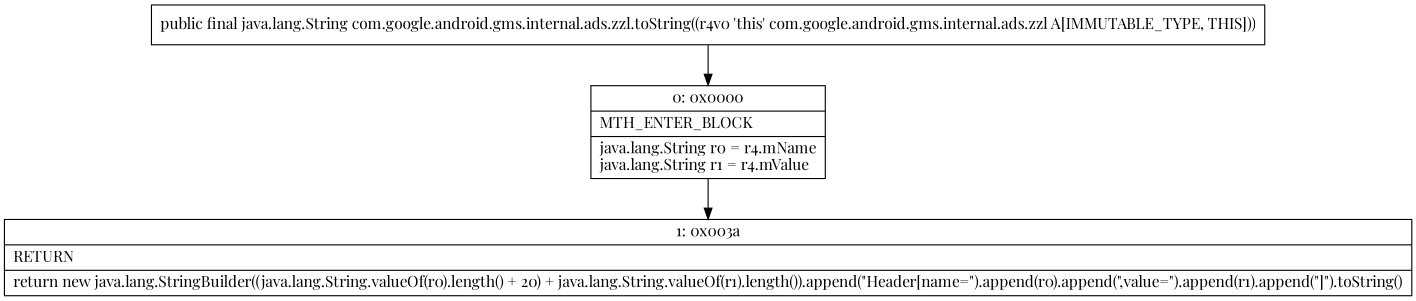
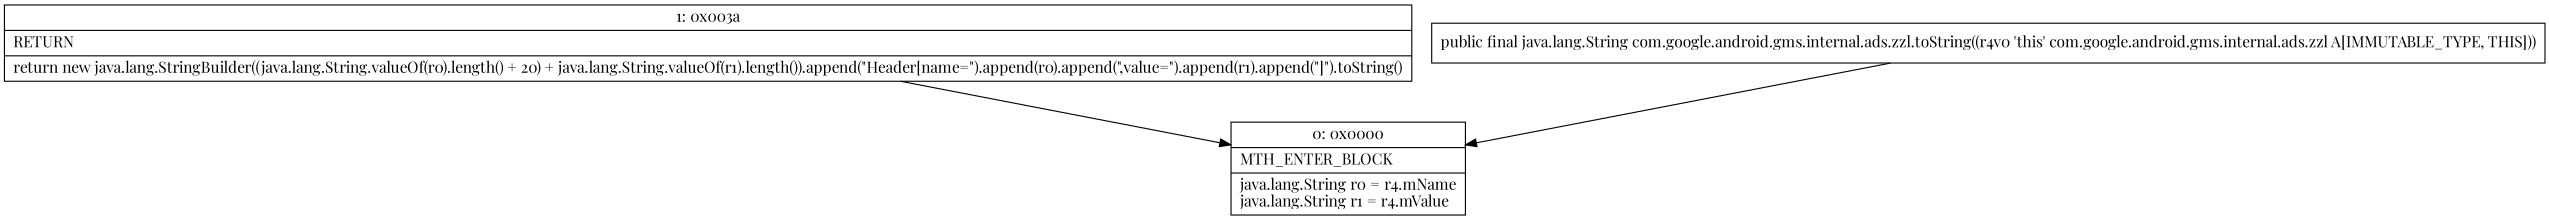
edge "0: 0x0000" -> "1: 0x003a": reversed
